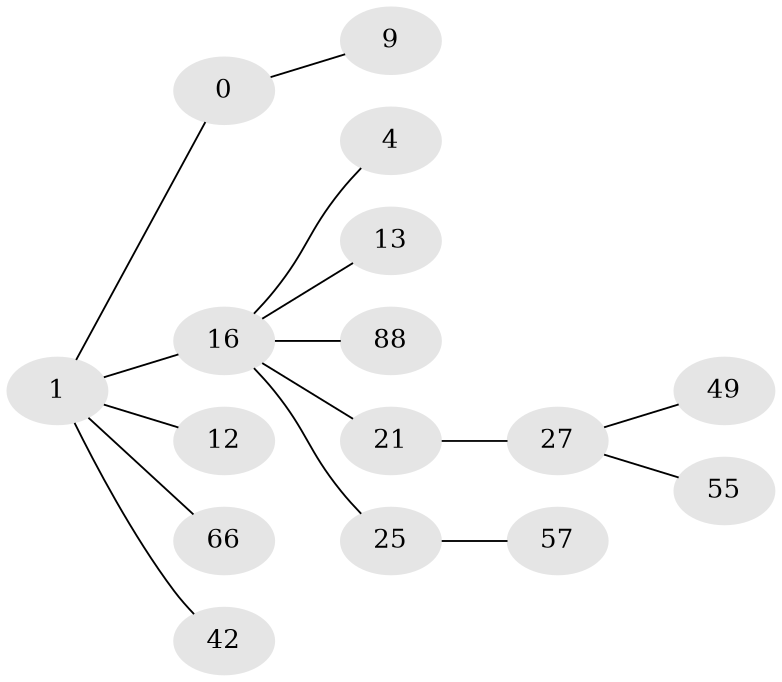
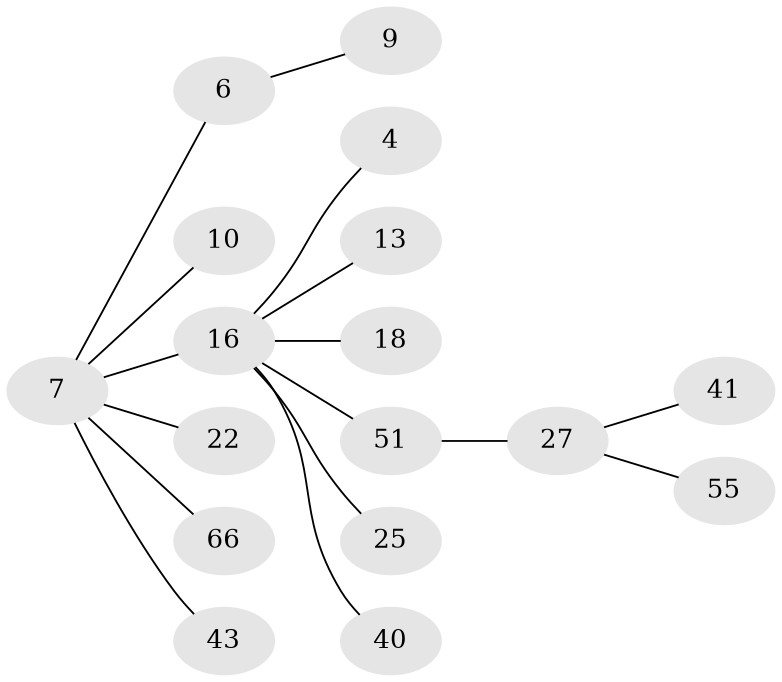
node "0": label "0" -> "6"
node "10": added
node "88": label "88" -> "18"
node "1": label "1" -> "7"
node "49": label "49" -> "41"
node "12": label "12" -> "22"
node "21": label "21" -> "51"
node "57": removed
node "42": label "42" -> "43"
node "40": added
